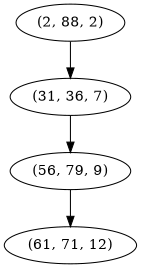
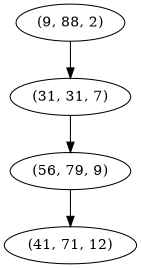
node "(2, 88, 2)": label "(2, 88, 2)" -> "(9, 88, 2)"
node "(31, 36, 7)": label "(31, 36, 7)" -> "(31, 31, 7)"
node "(61, 71, 12)": label "(61, 71, 12)" -> "(41, 71, 12)"
